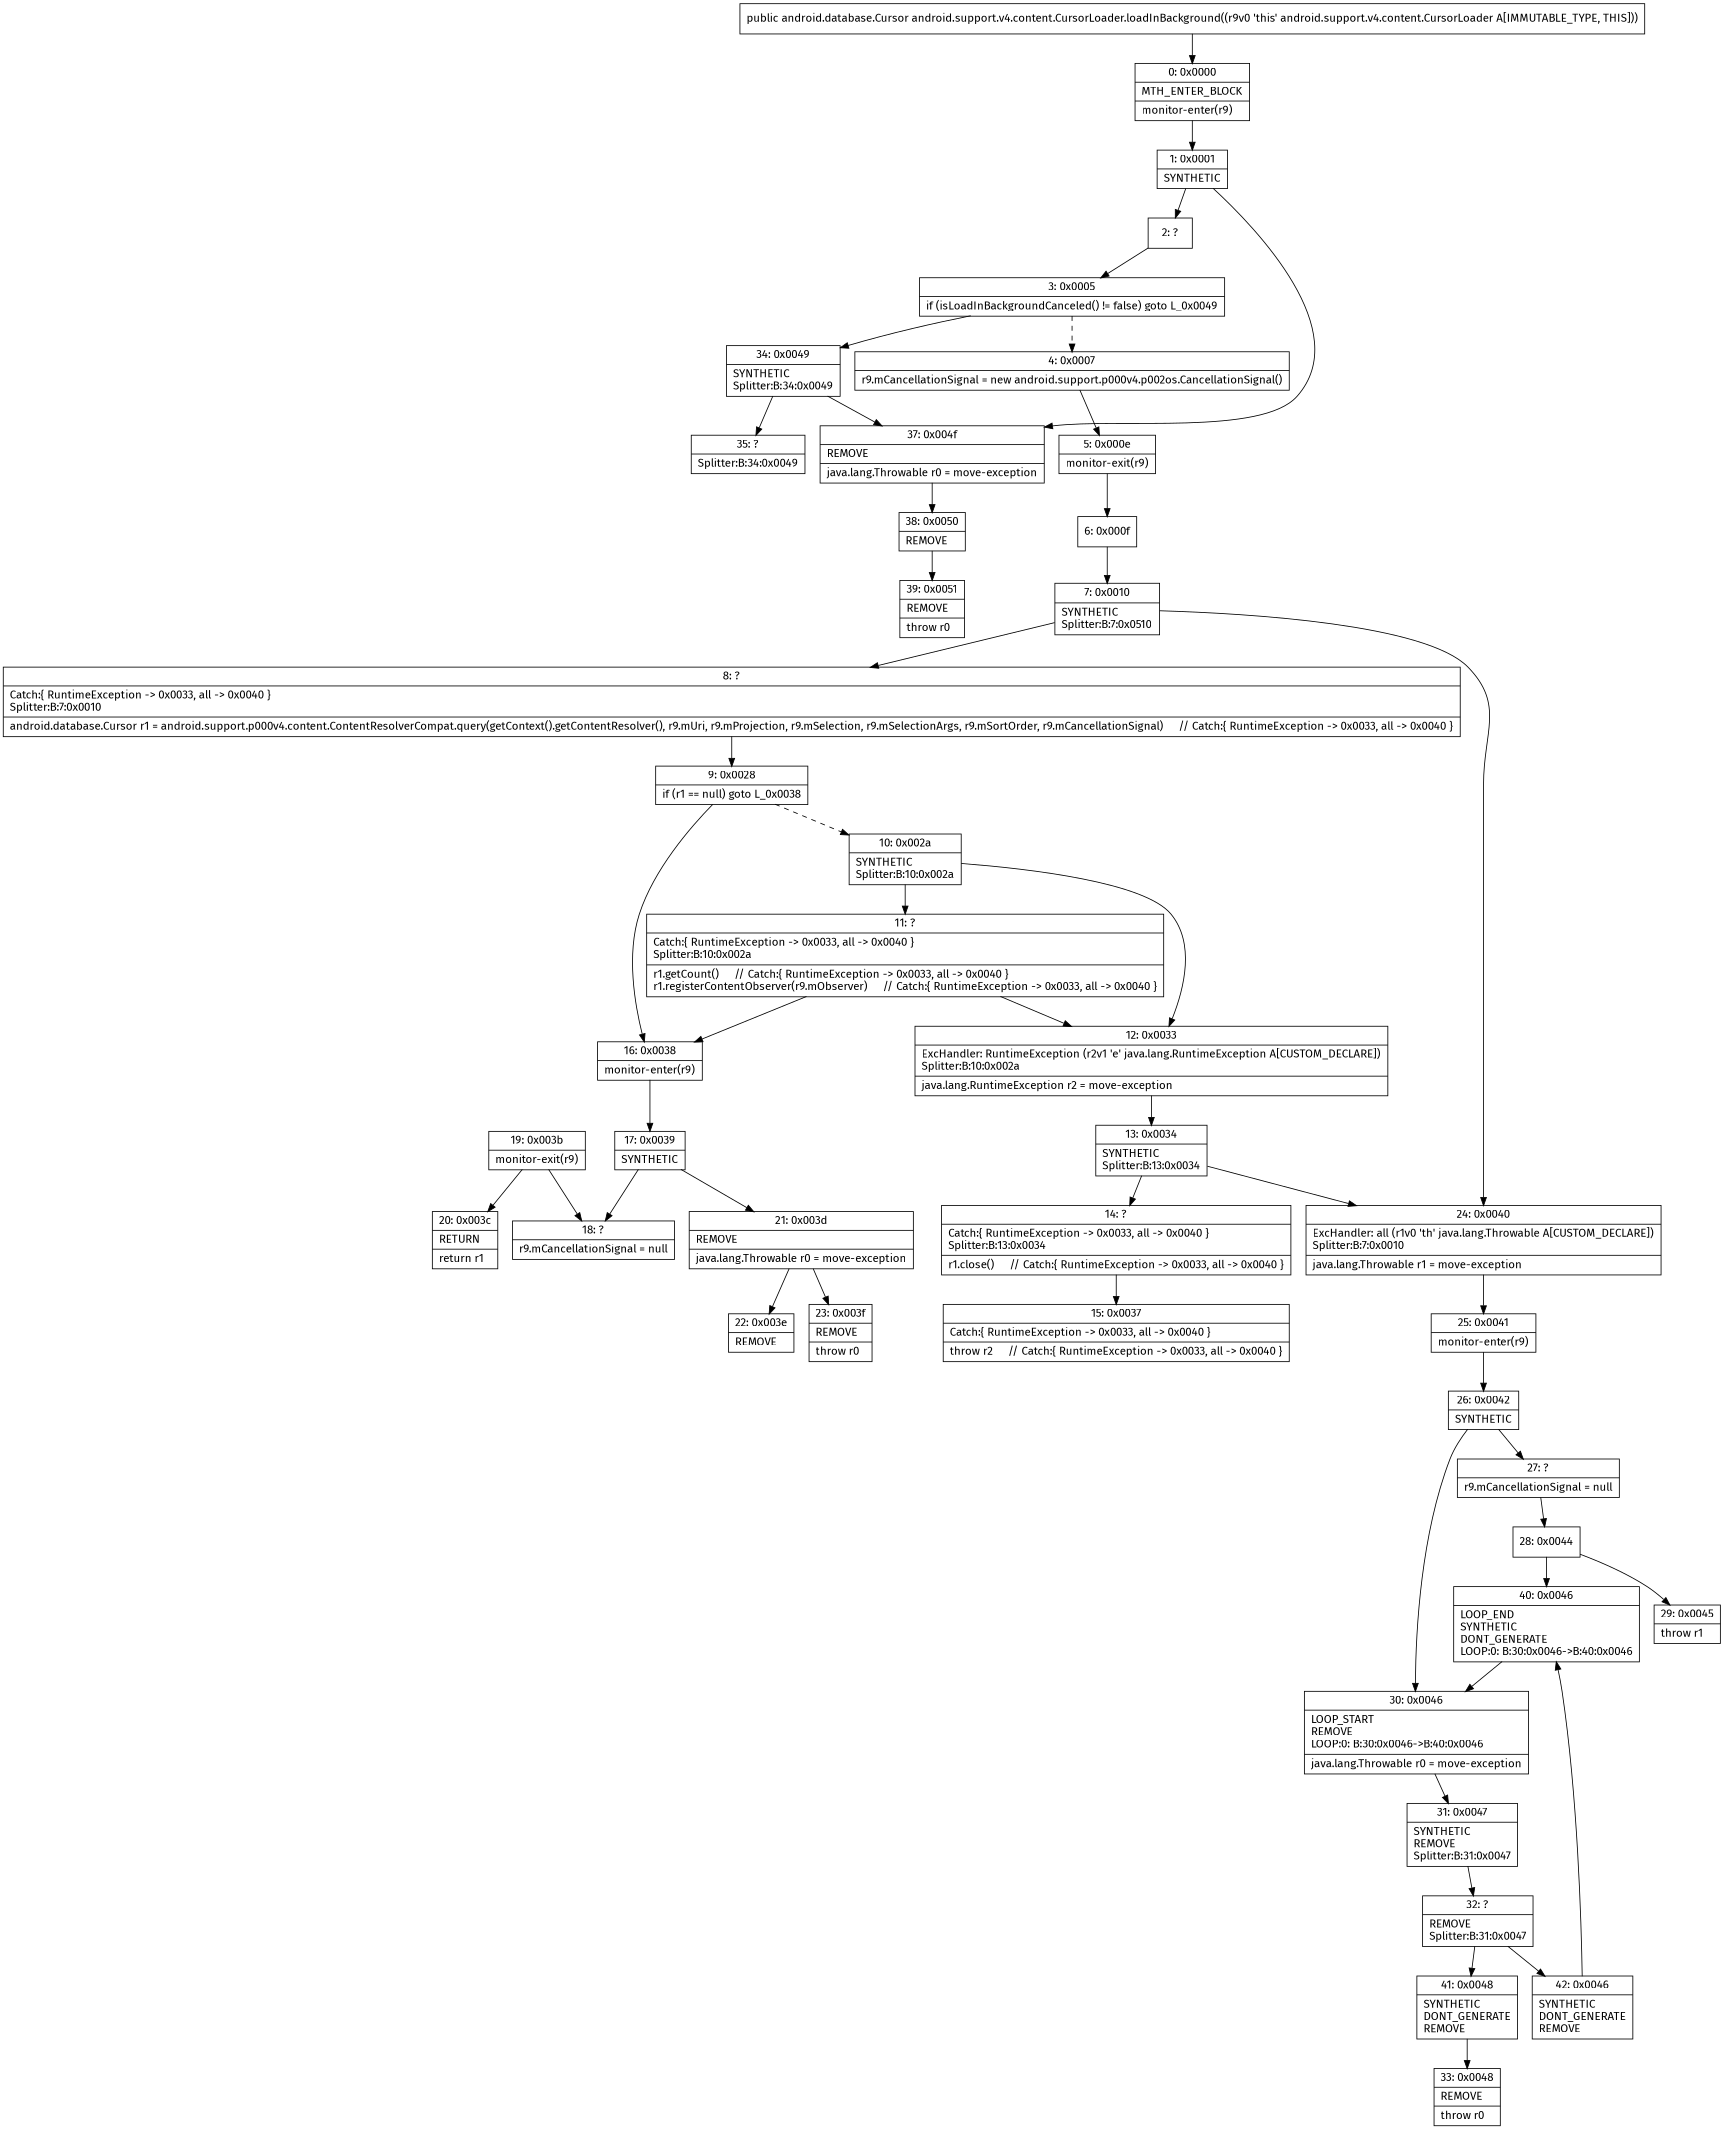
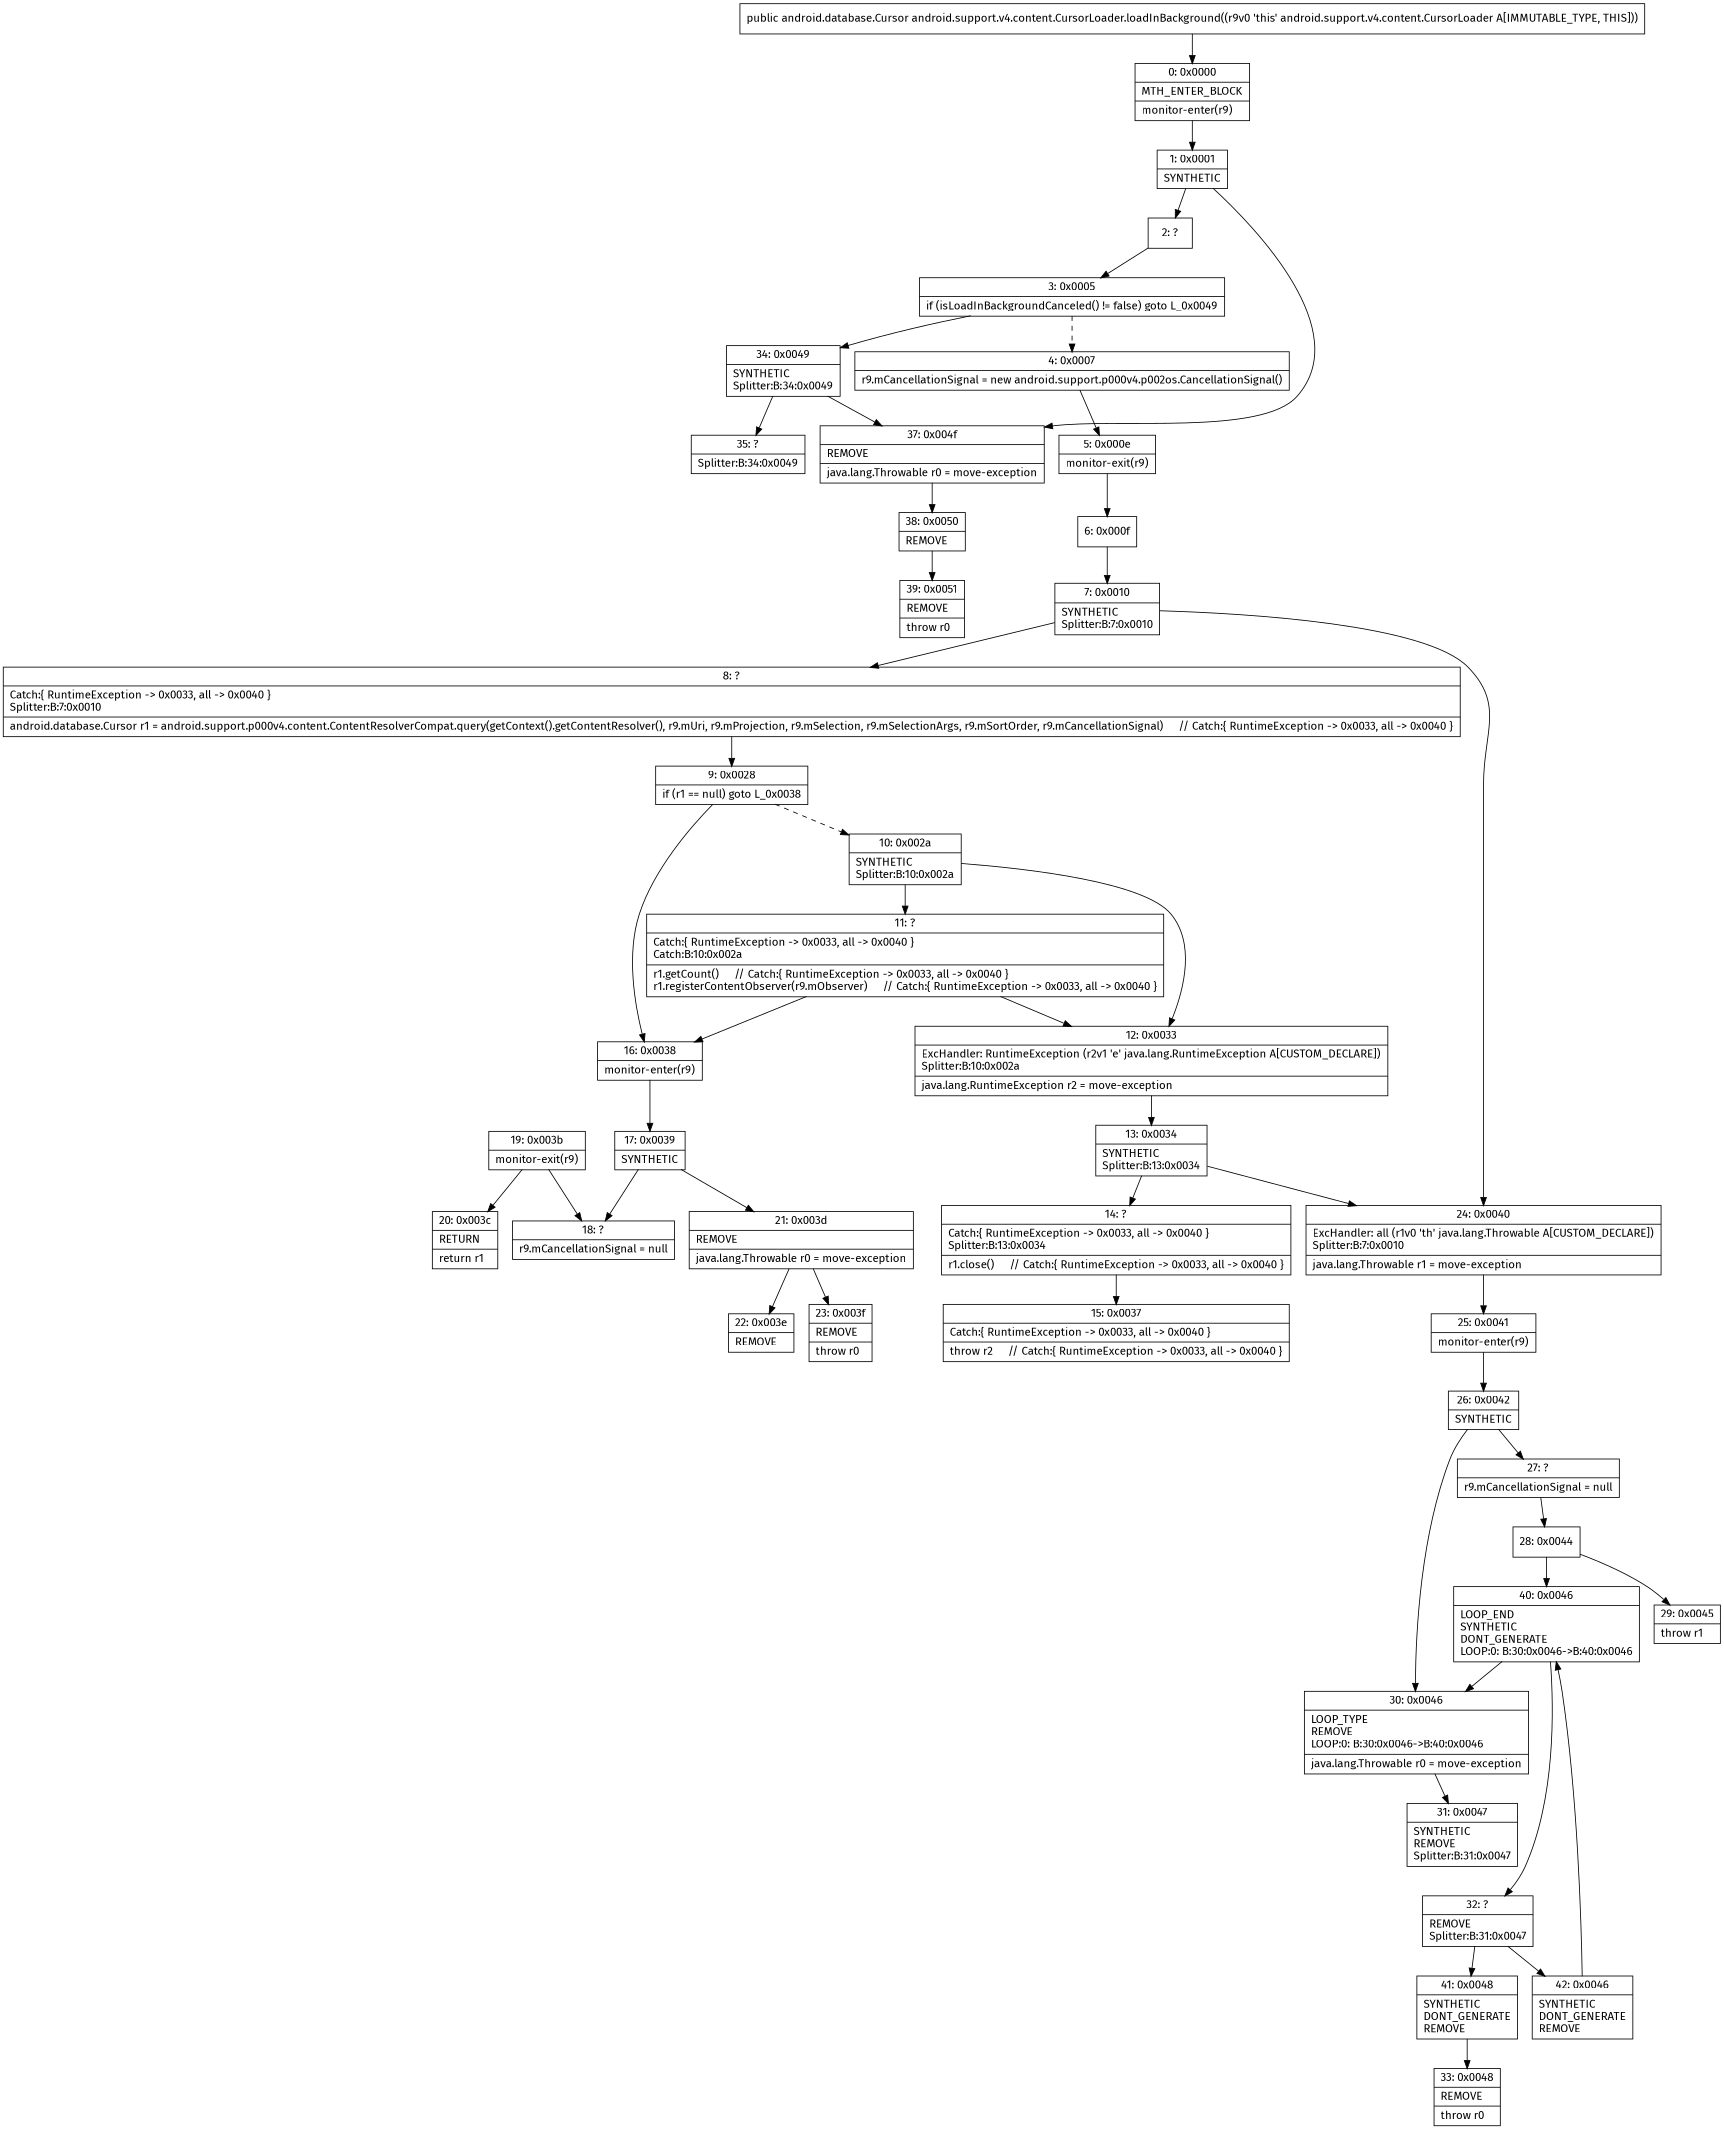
node "7: 0x0010": text "Splitter:B:7:0x0510" -> "Splitter:B:7:0x0010"
node "11: ?": text "Splitter:B:10:0x002a" -> "Catch:B:10:0x002a"
node "30: 0x0046": text "LOOP_START" -> "LOOP_TYPE"
edge "31: 0x0047" -> "32: ?": now "40: 0x0046" -> "32: ?"
